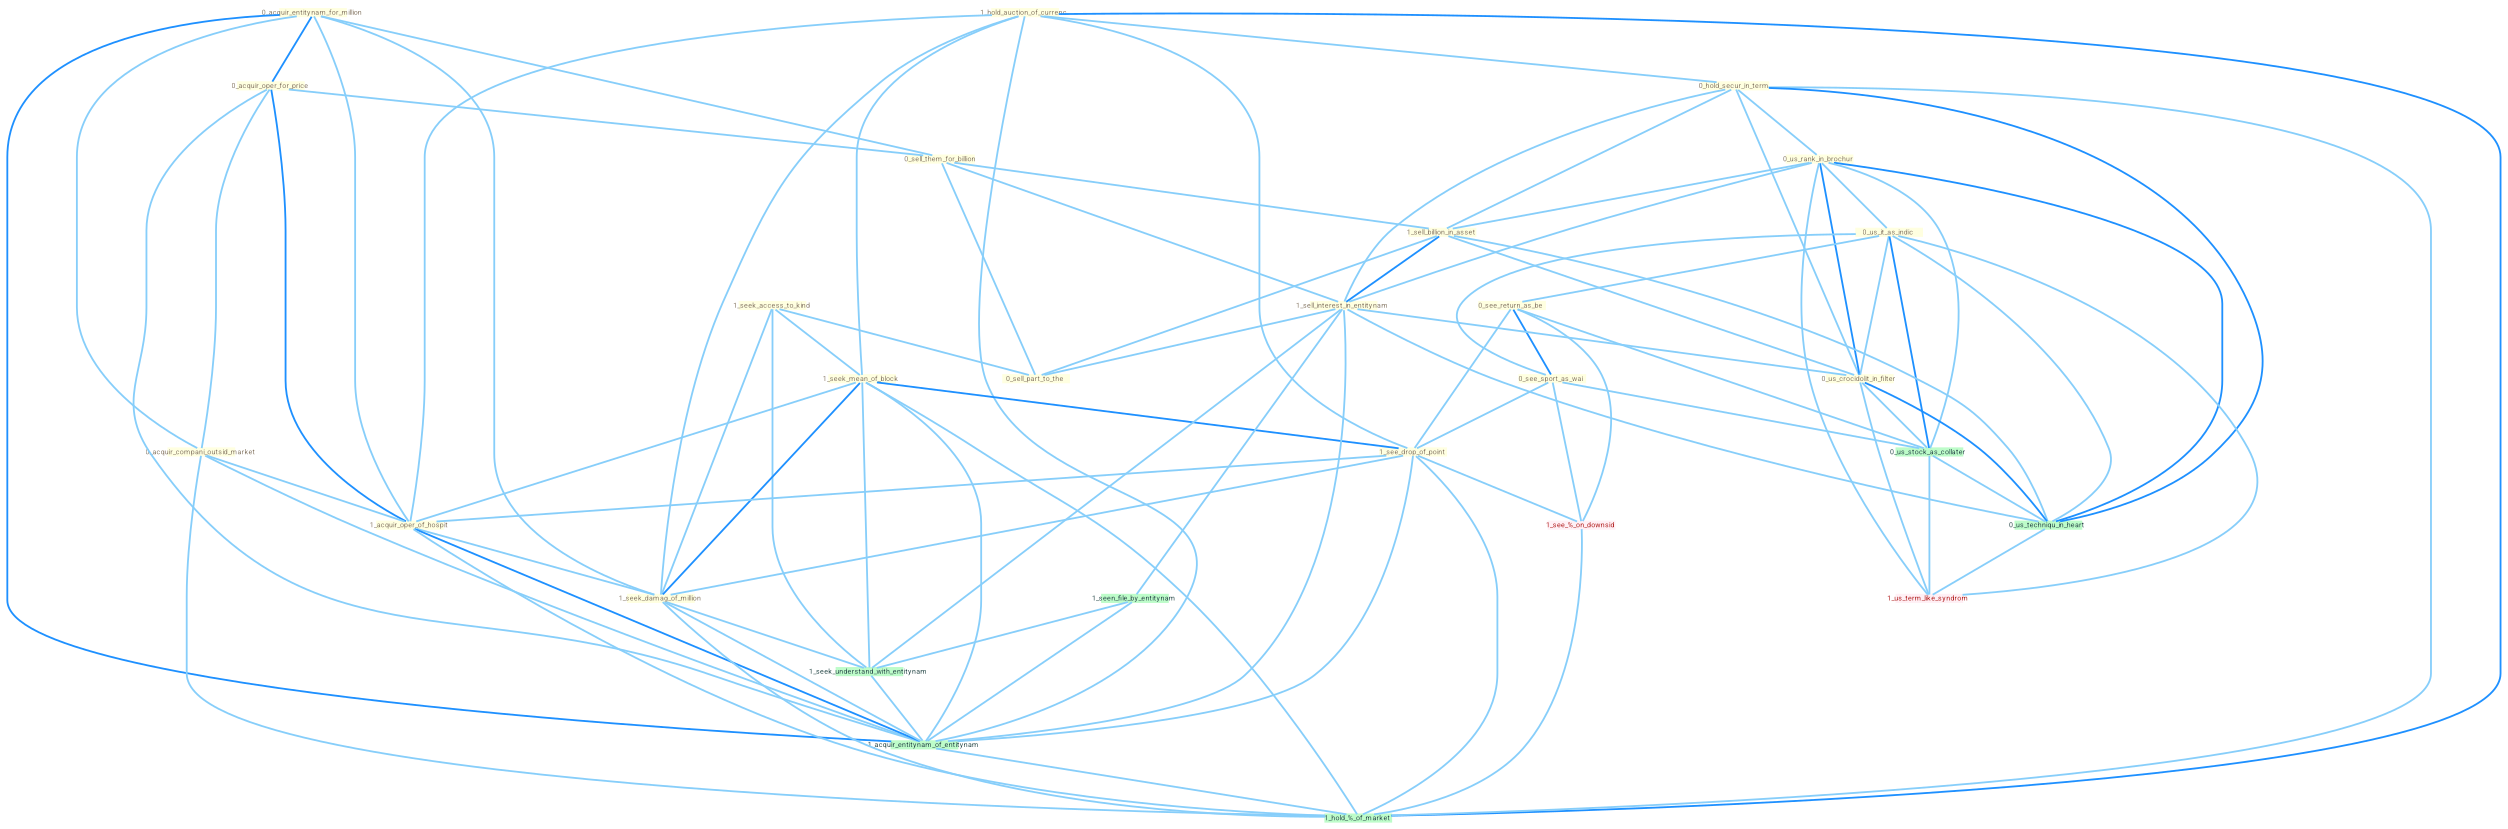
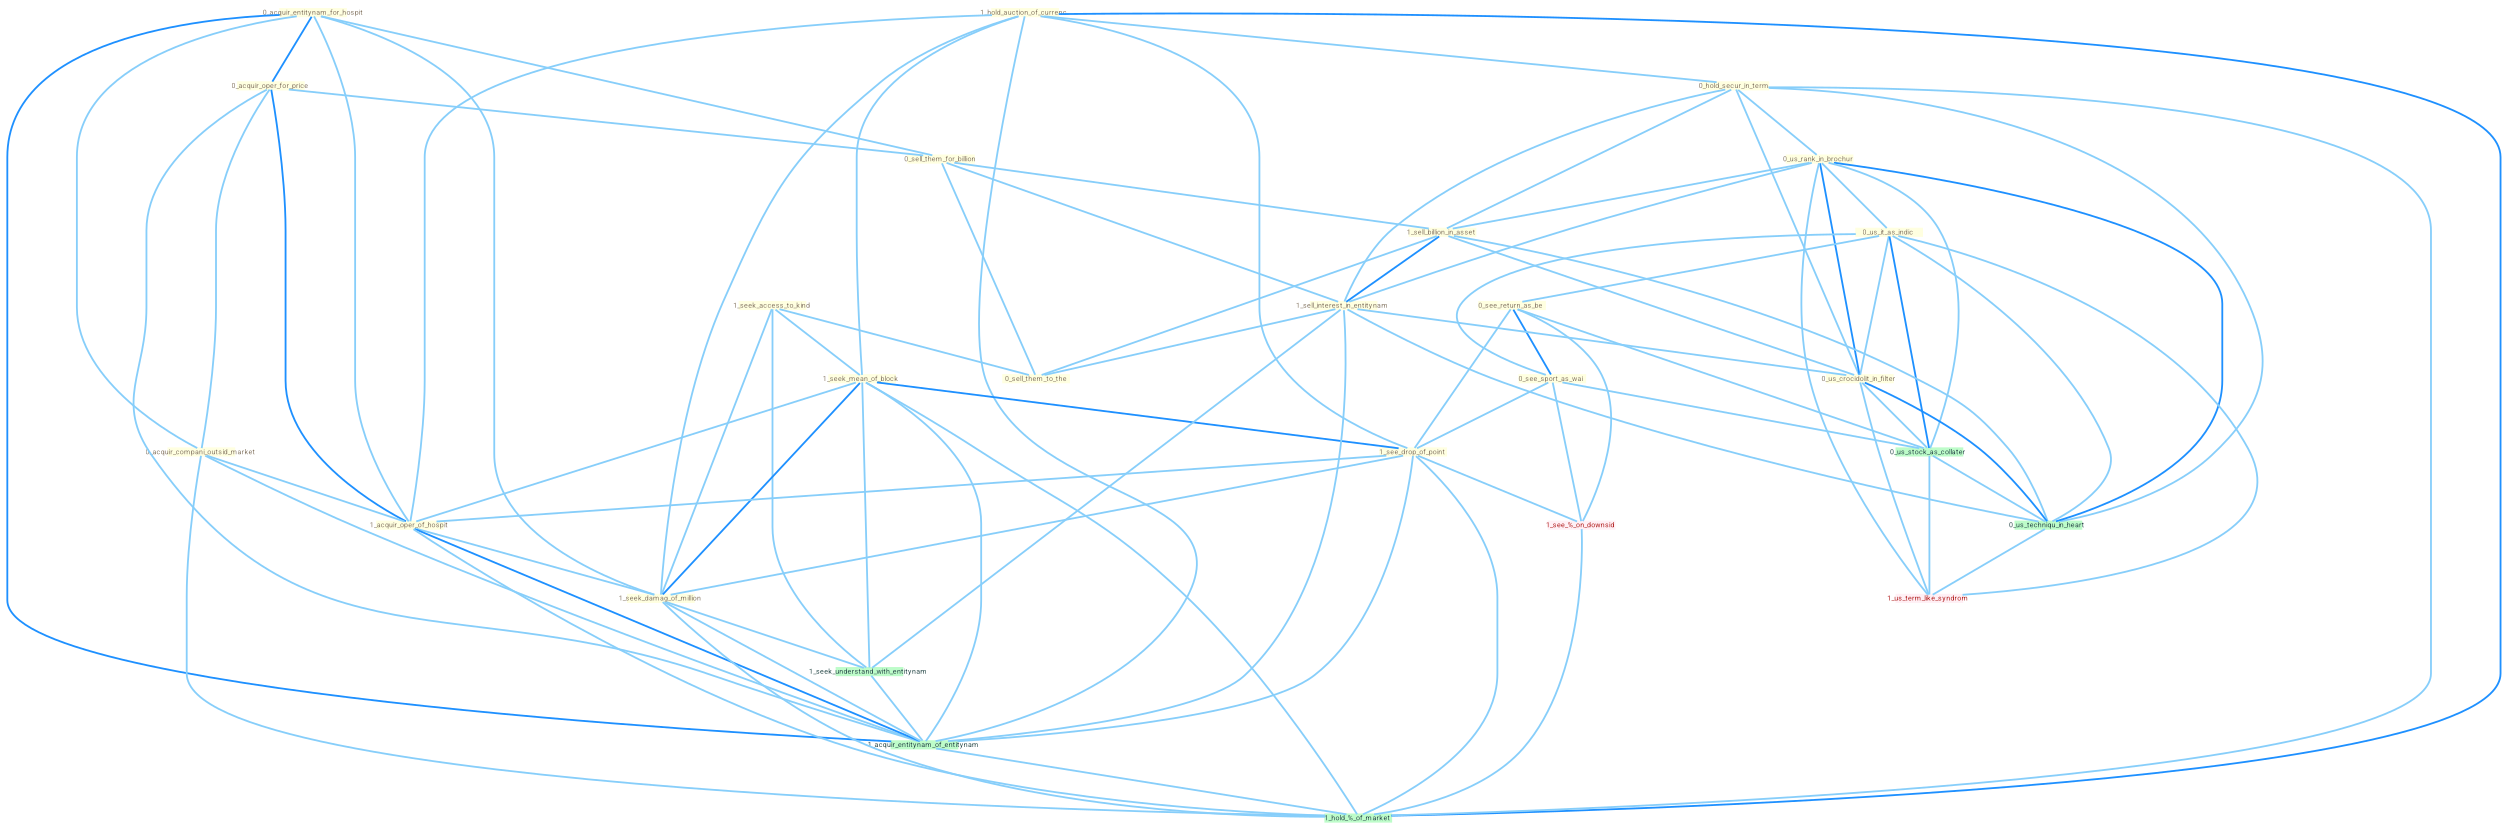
node "0_acquir_entitynam_for_million": label "0_acquir_entitynam_for_million" -> "0_acquir_entitynam_for_hospit"
edge "0_hold_secur_in_term" -- "0_us_techniqu_in_heart": color #1e90ff -> #87cefa
node "0_sell_part_to_the": label "0_sell_part_to_the" -> "0_sell_them_to_the"
node "1_seen_file_by_entitynam": removed
